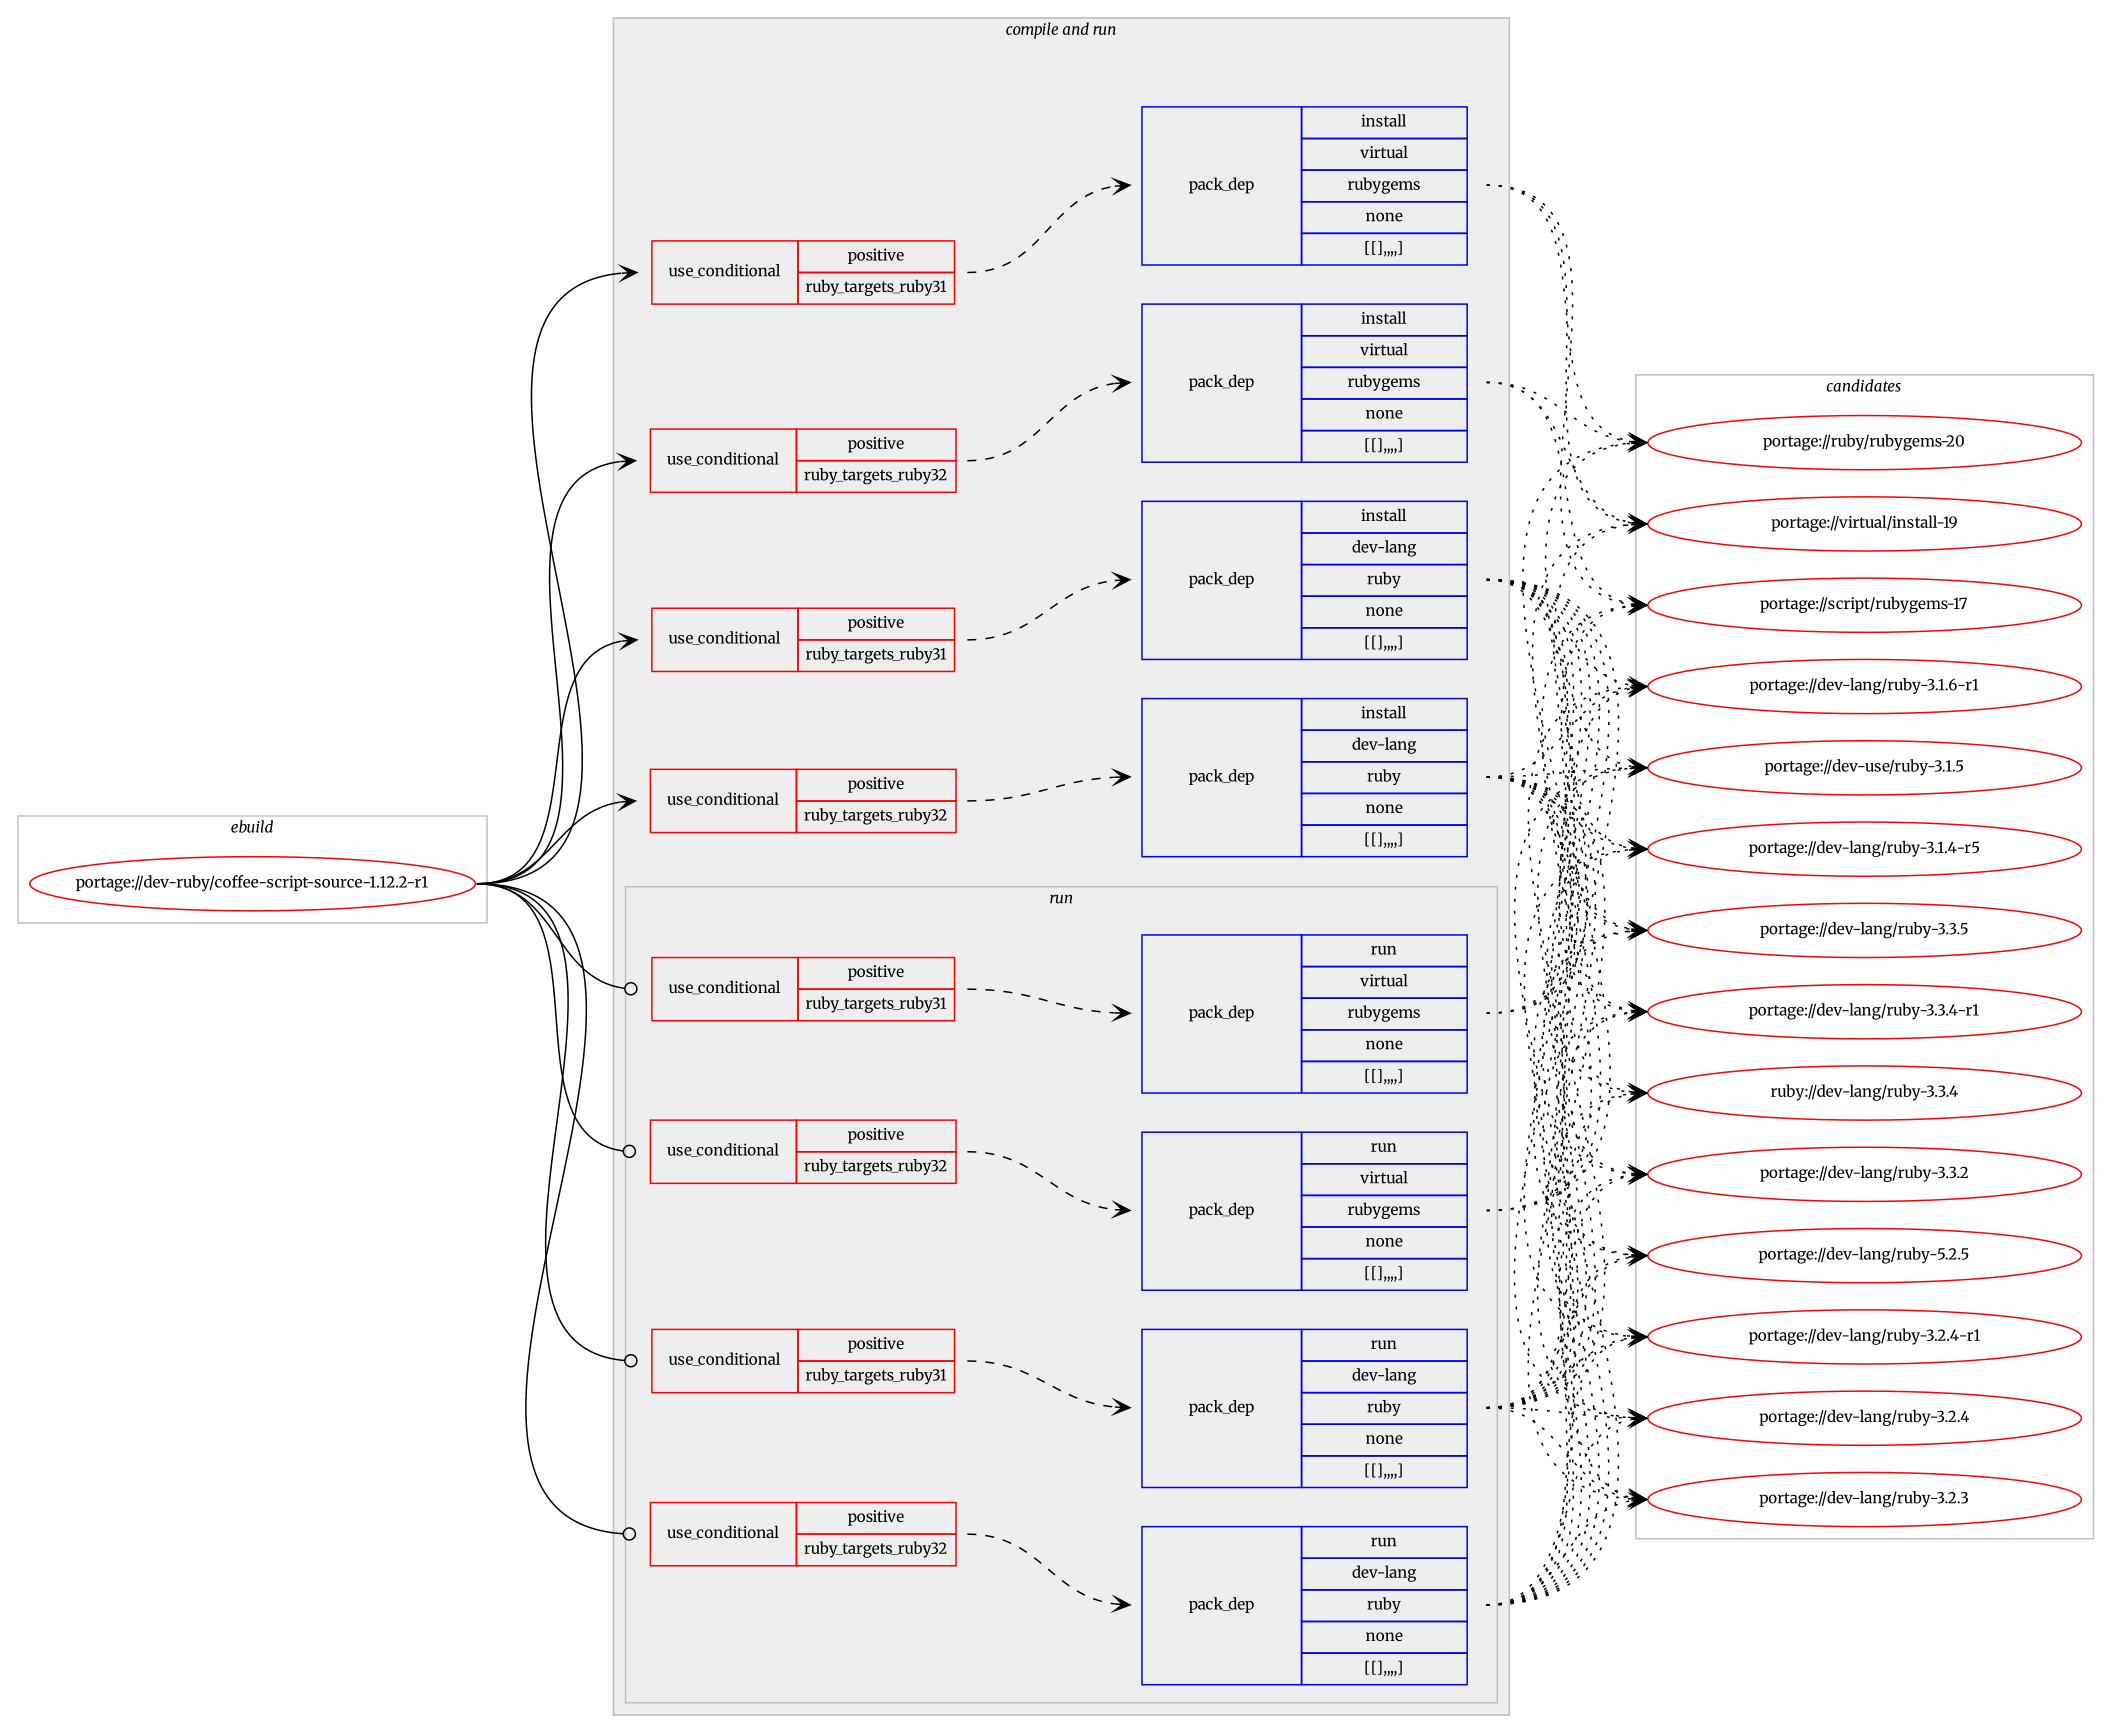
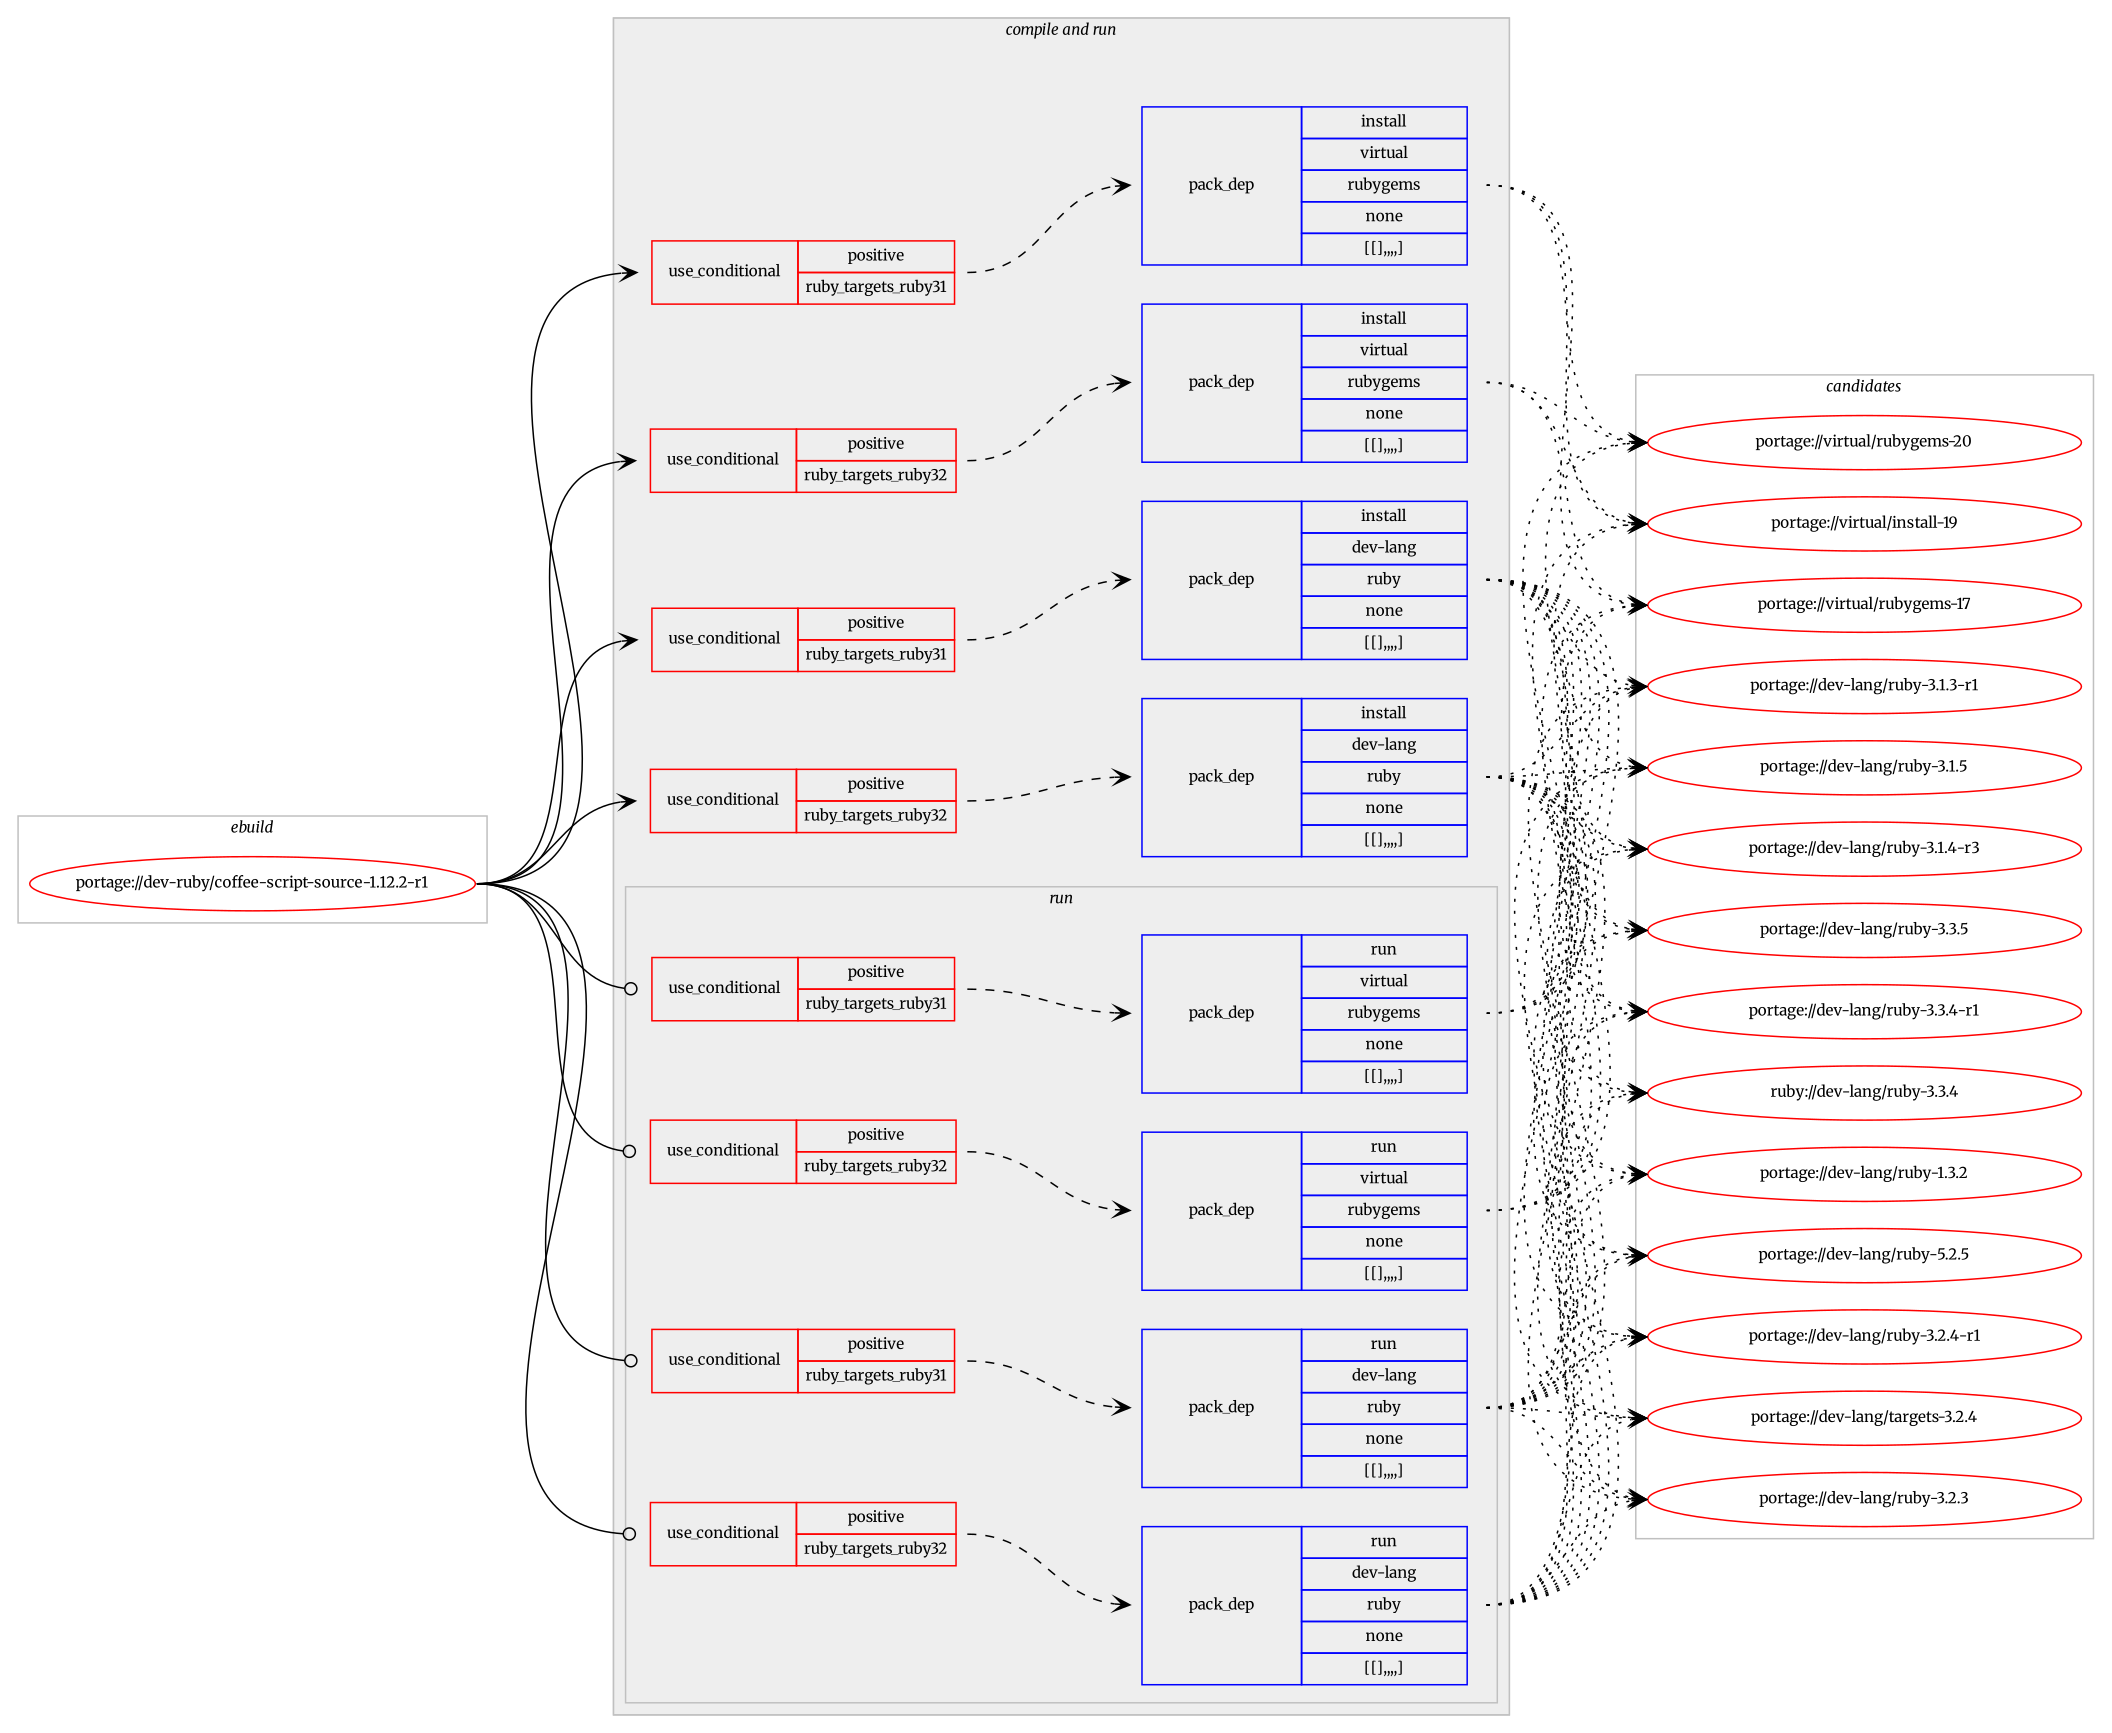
node "portage://ruby/rubygems-20": label "portage://ruby/rubygems-20" -> "portage://virtual/rubygems-20"
node "portage://script/rubygems-17": label "portage://script/rubygems-17" -> "portage://virtual/rubygems-17"
node "portage://dev-lang/ruby-3.1.6-r1": label "portage://dev-lang/ruby-3.1.6-r1" -> "portage://dev-lang/ruby-3.1.3-r1"
node "portage://dev-use/ruby-3.1.5": label "portage://dev-use/ruby-3.1.5" -> "portage://dev-lang/ruby-3.1.5"
node "portage://dev-lang/ruby-3.1.4-r5": label "portage://dev-lang/ruby-3.1.4-r5" -> "portage://dev-lang/ruby-3.1.4-r3"
node "portage://dev-lang/ruby-3.3.2": label "portage://dev-lang/ruby-3.3.2" -> "portage://dev-lang/ruby-1.3.2"
node "portage://dev-lang/ruby-3.2.4": label "portage://dev-lang/ruby-3.2.4" -> "portage://dev-lang/targets-3.2.4"
